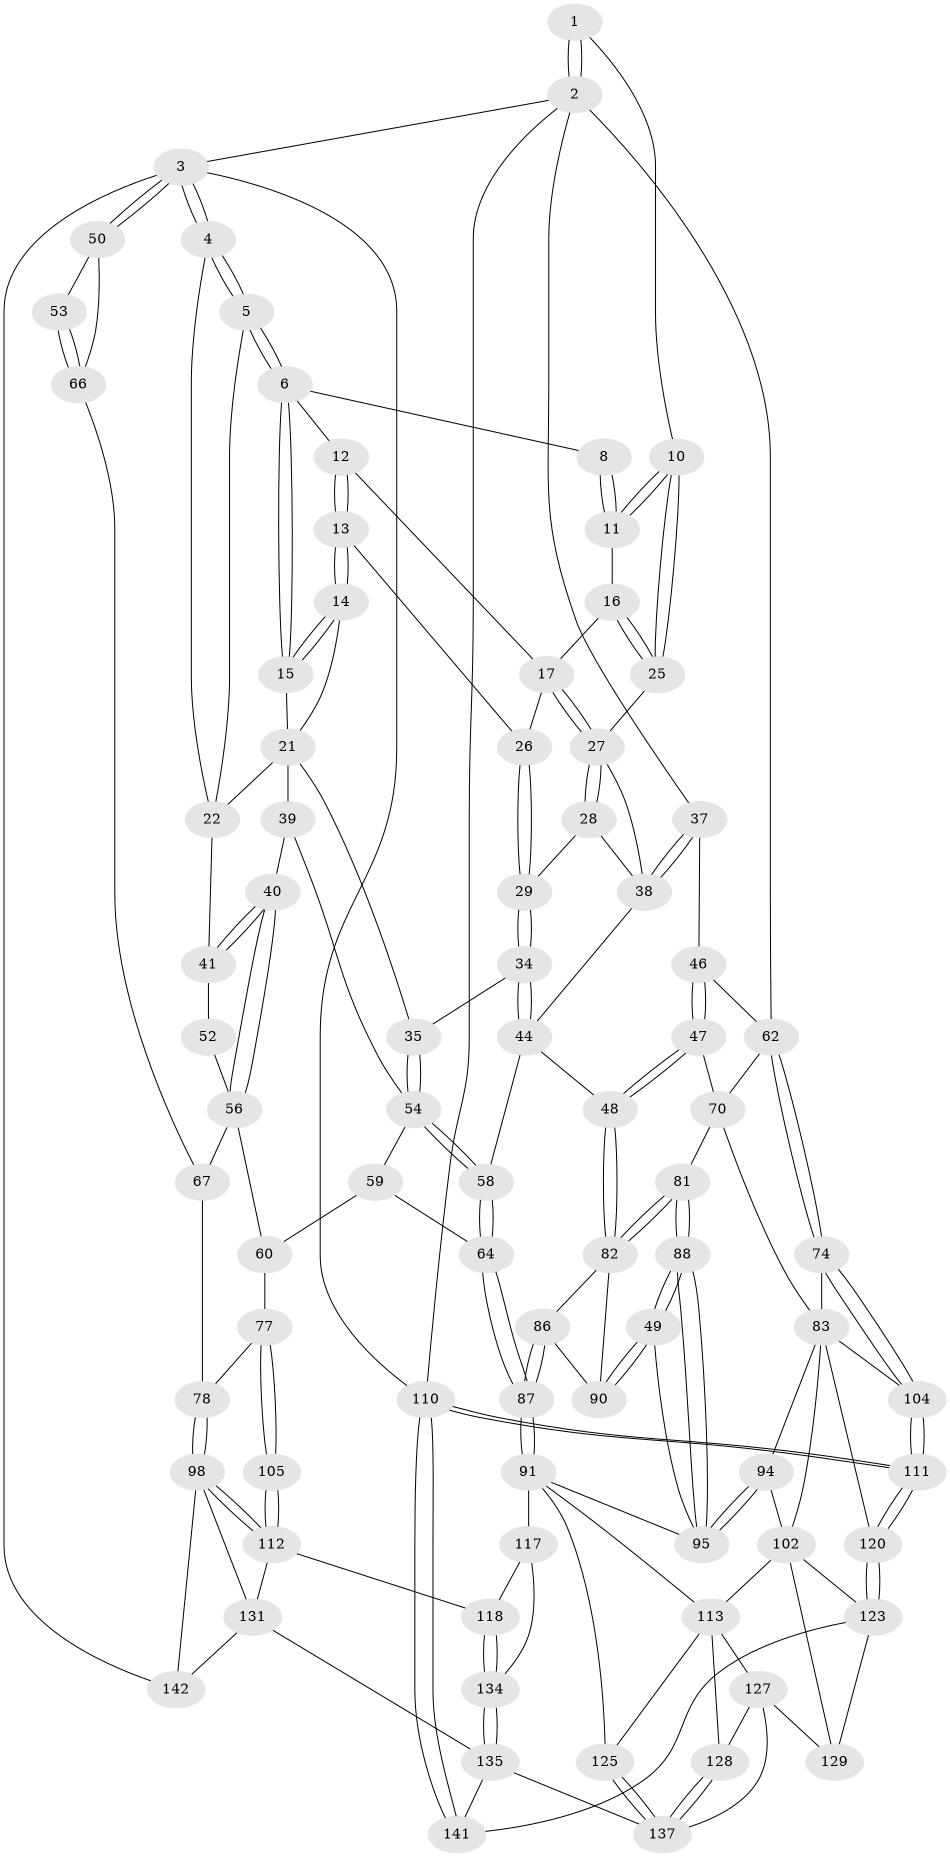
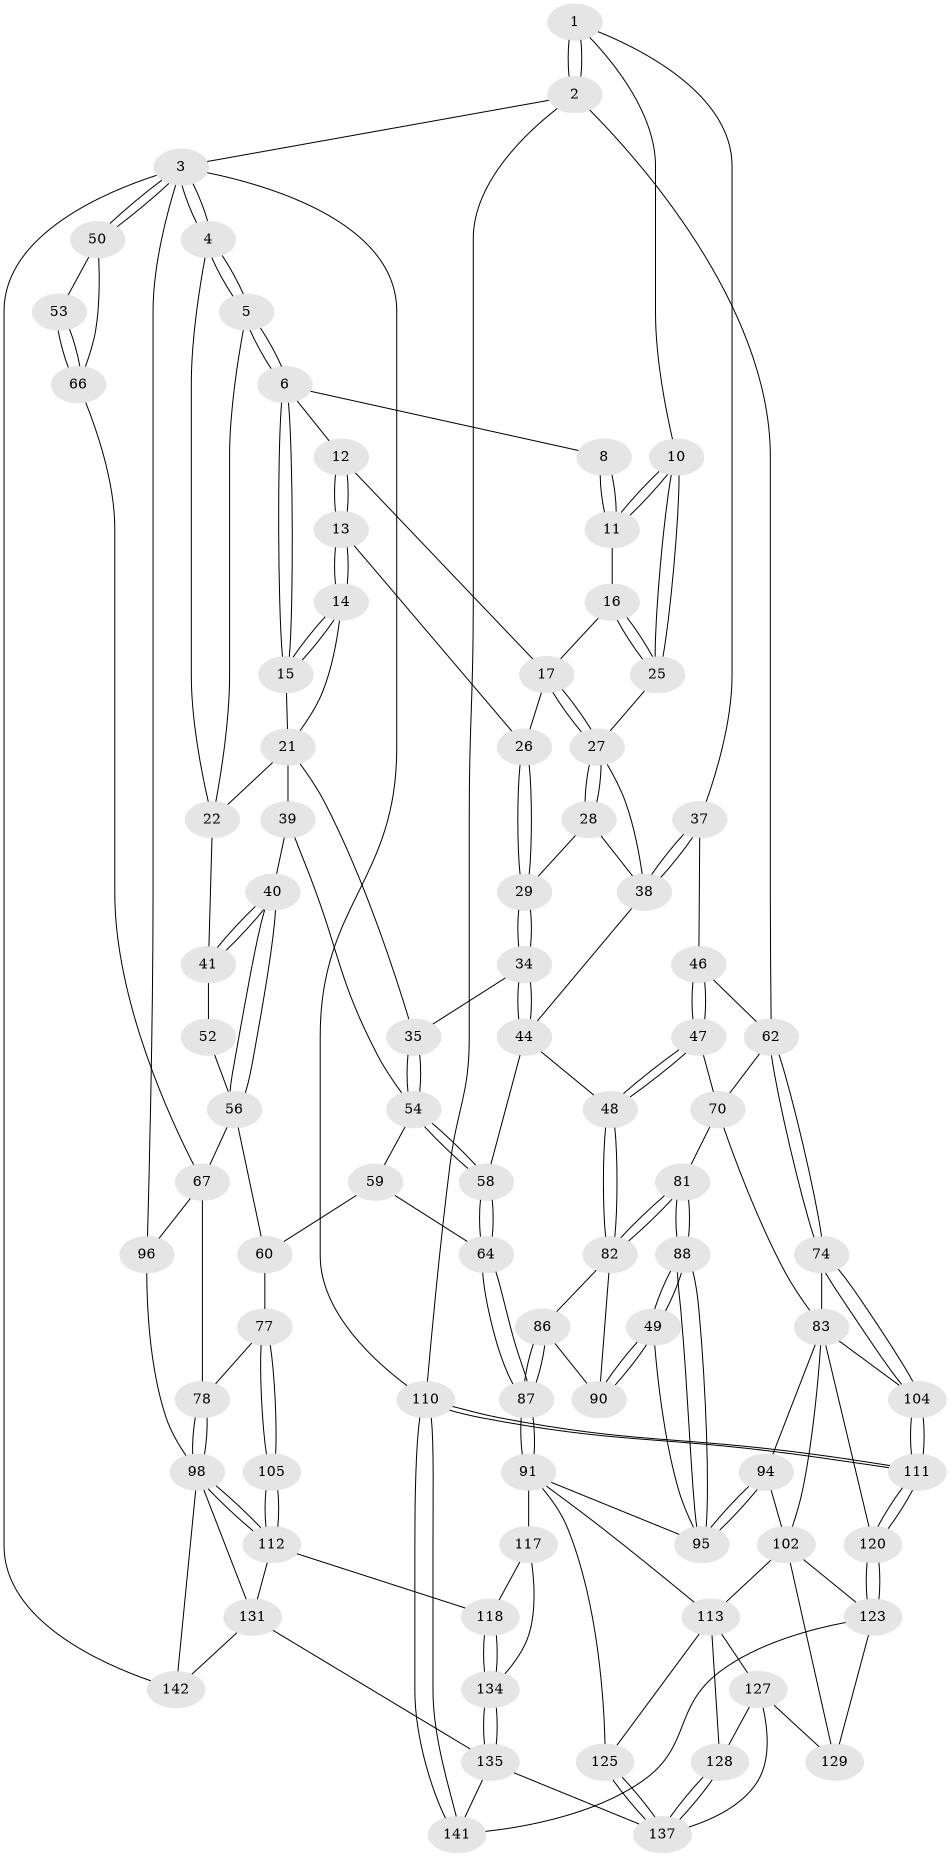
edge "2" -- "37": now "1" -- "37"
node "96": added
